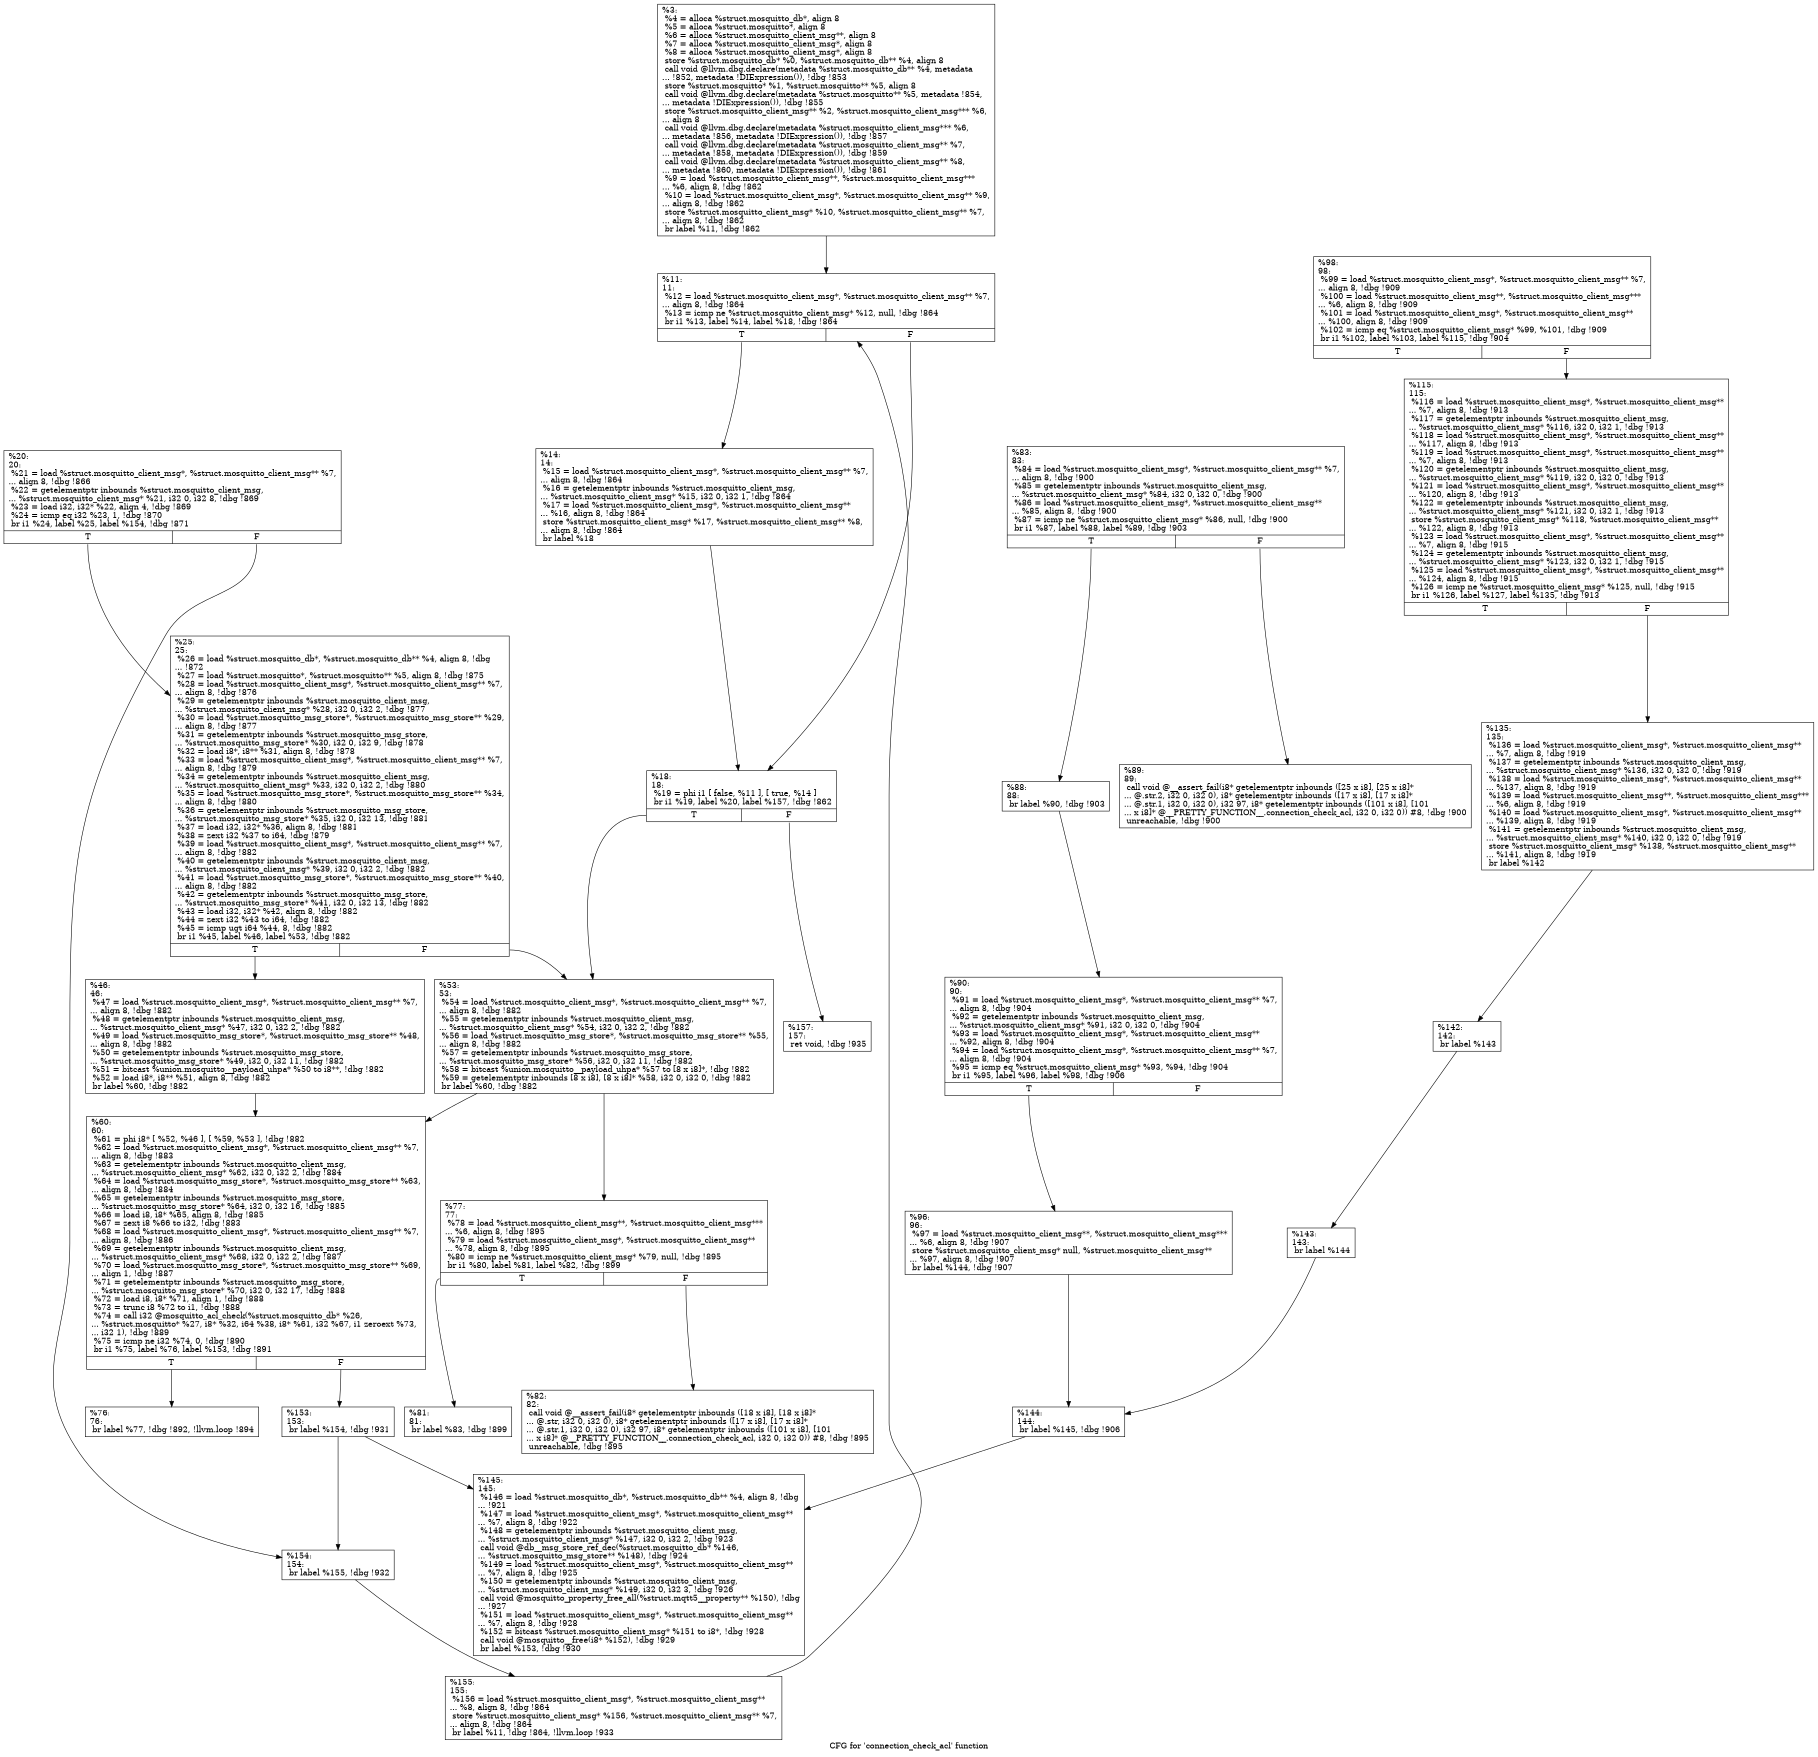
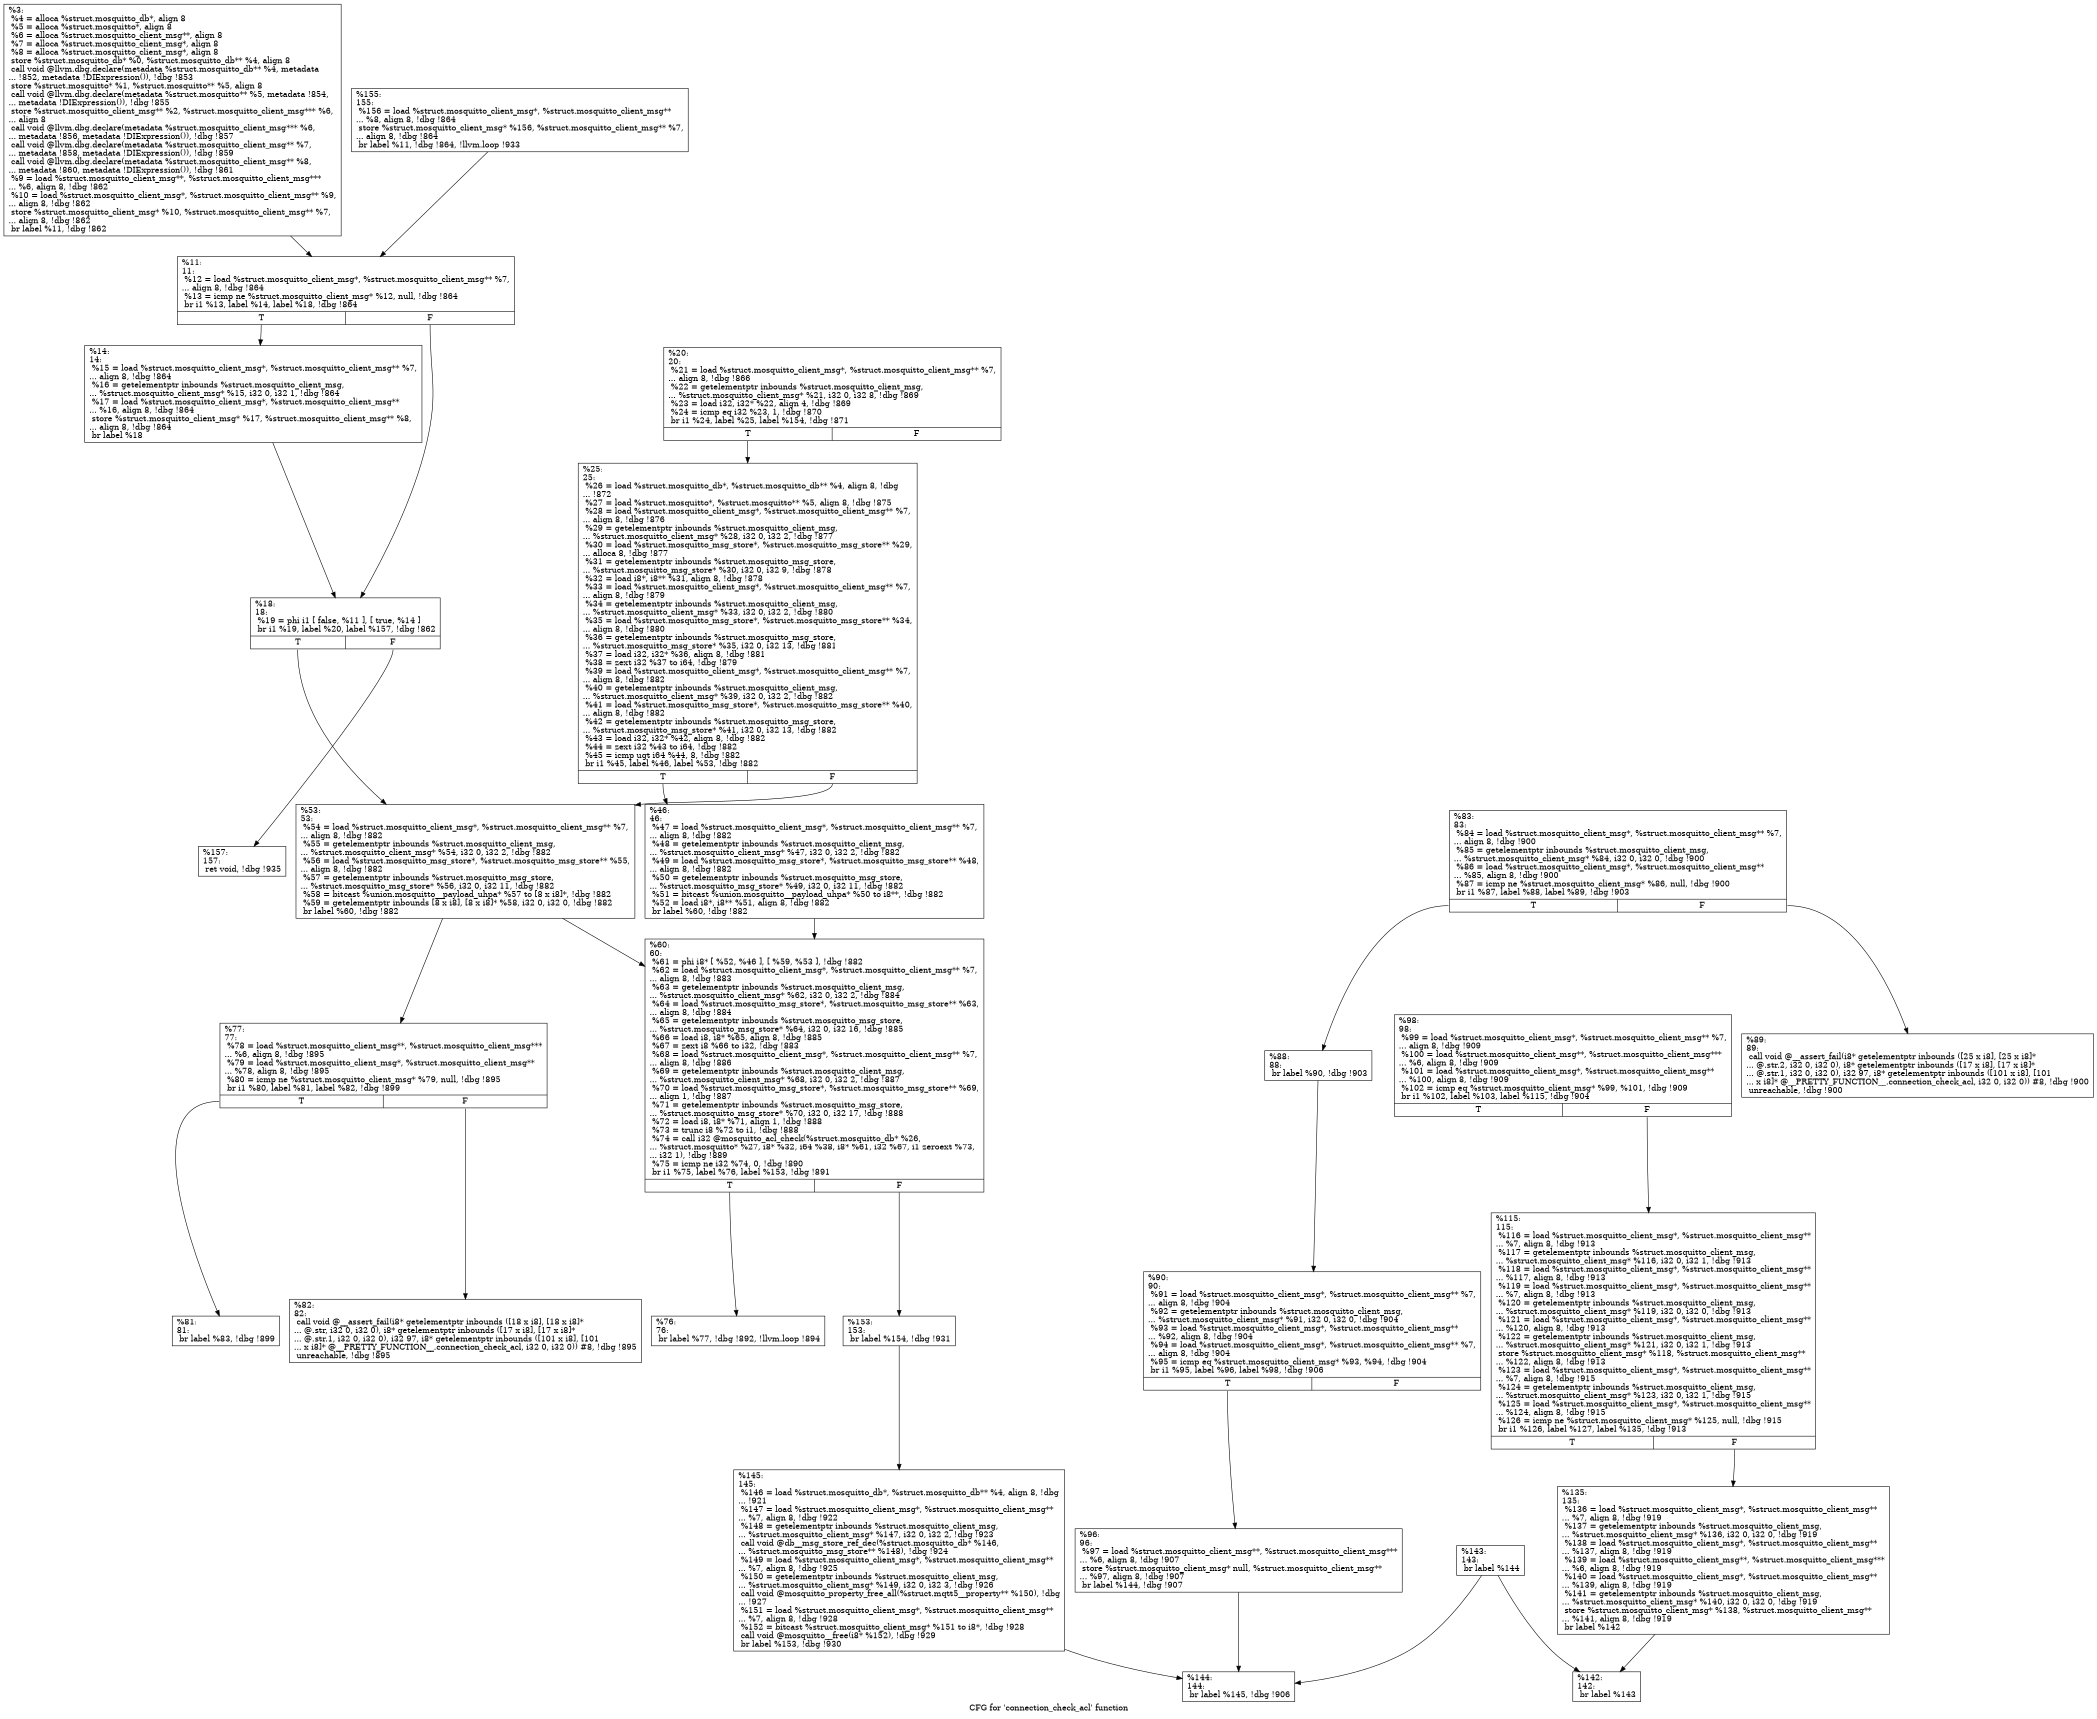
node "%25:": text "... align 8, !dbg !877" -> "... alloca 8, !dbg !877"
edge "%142:" -> "%143:": reversed
edge "%144:" -> "%145:": reversed
node "%154:": removed
